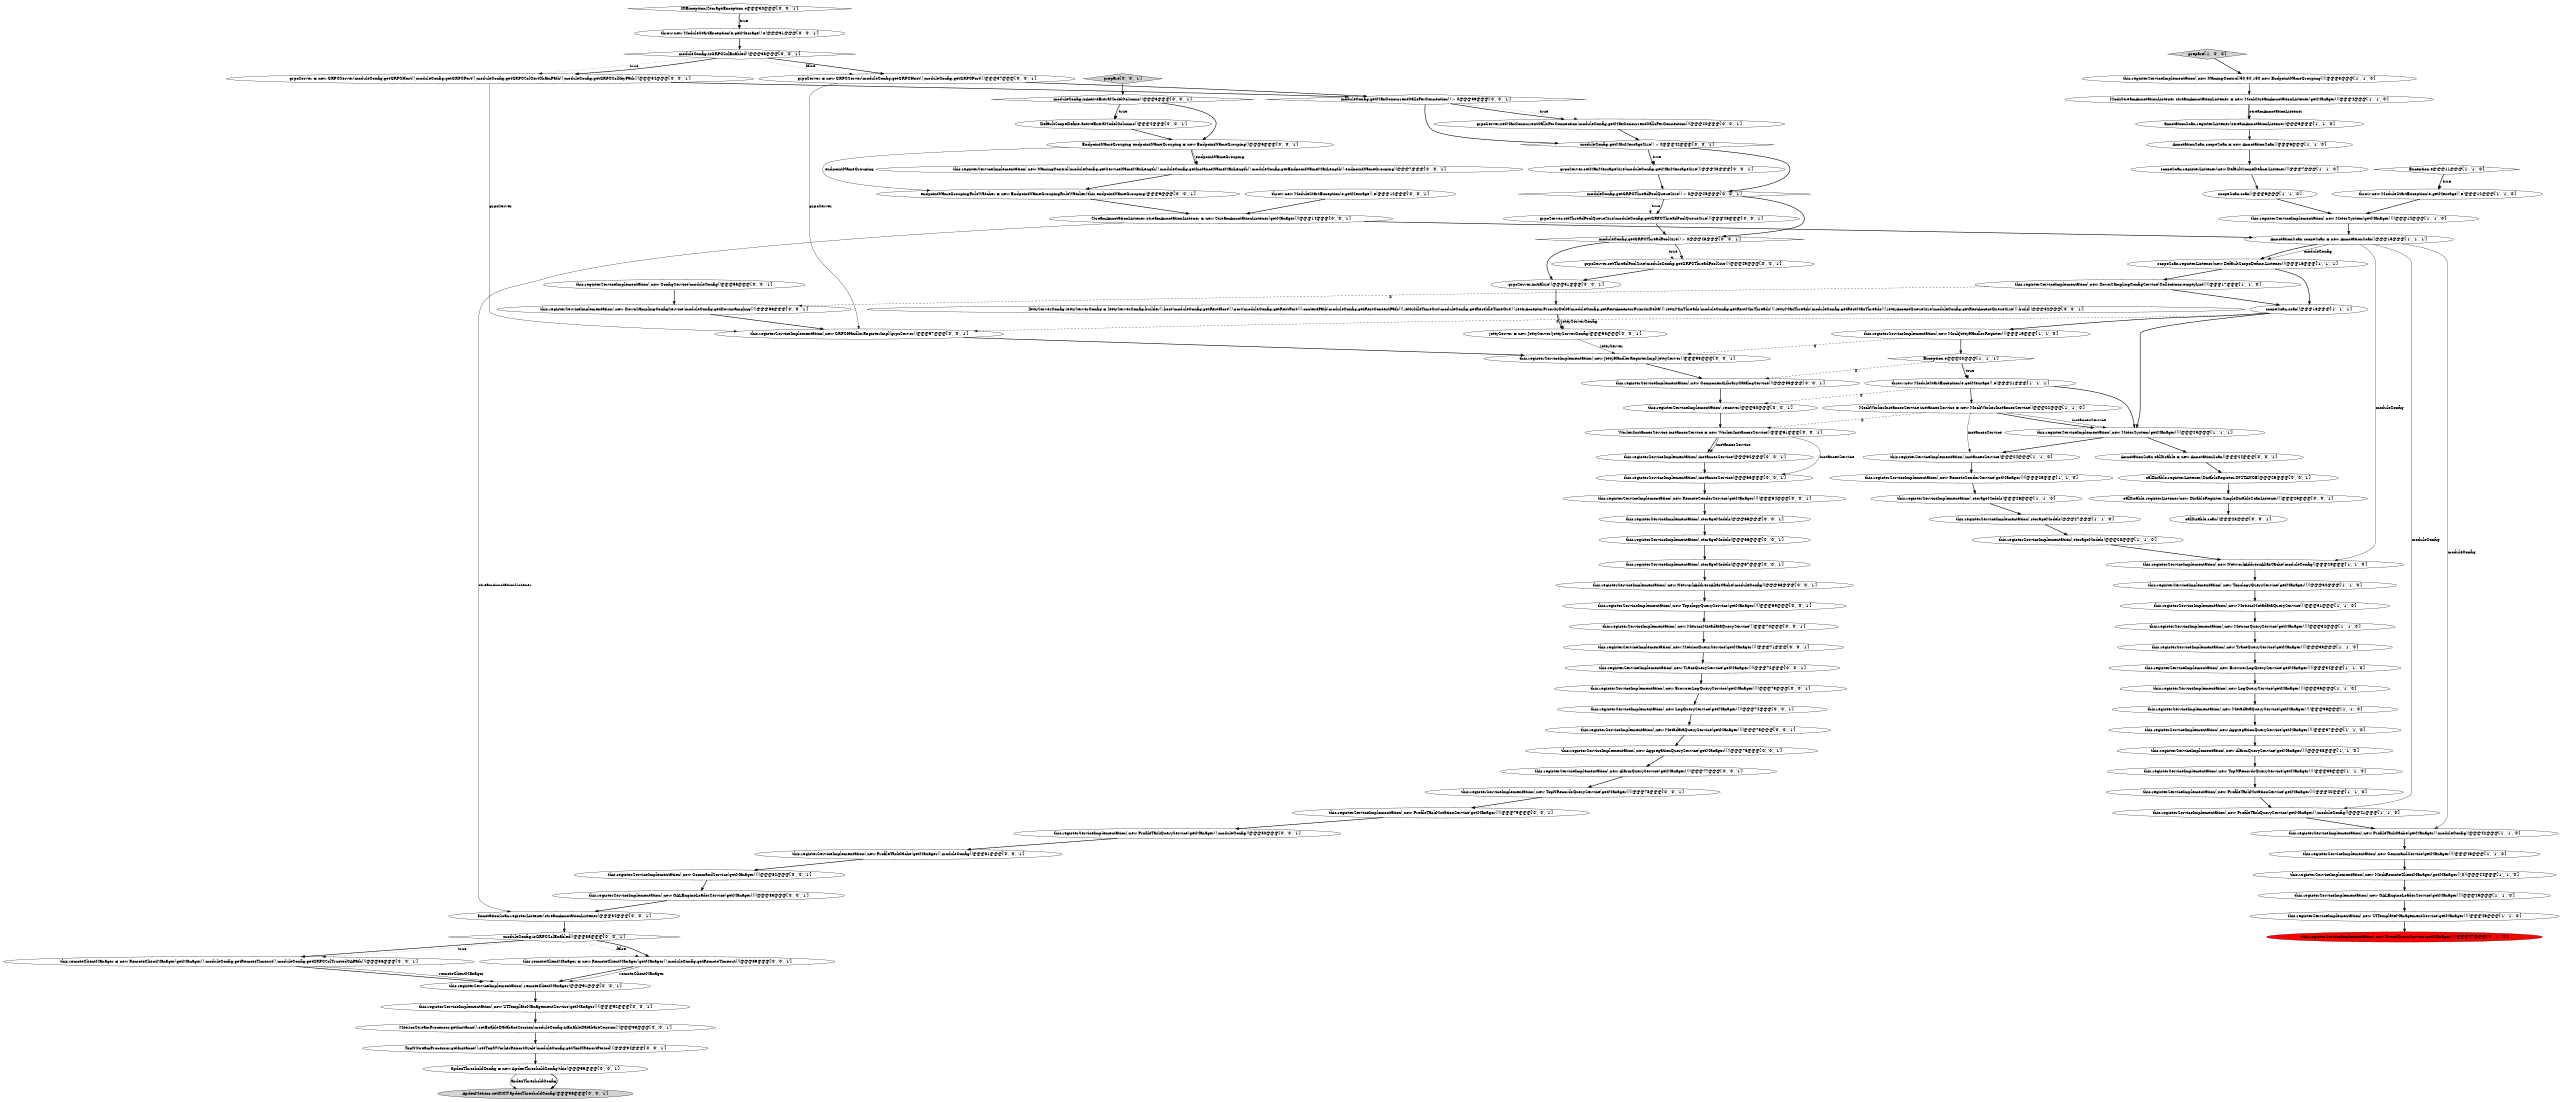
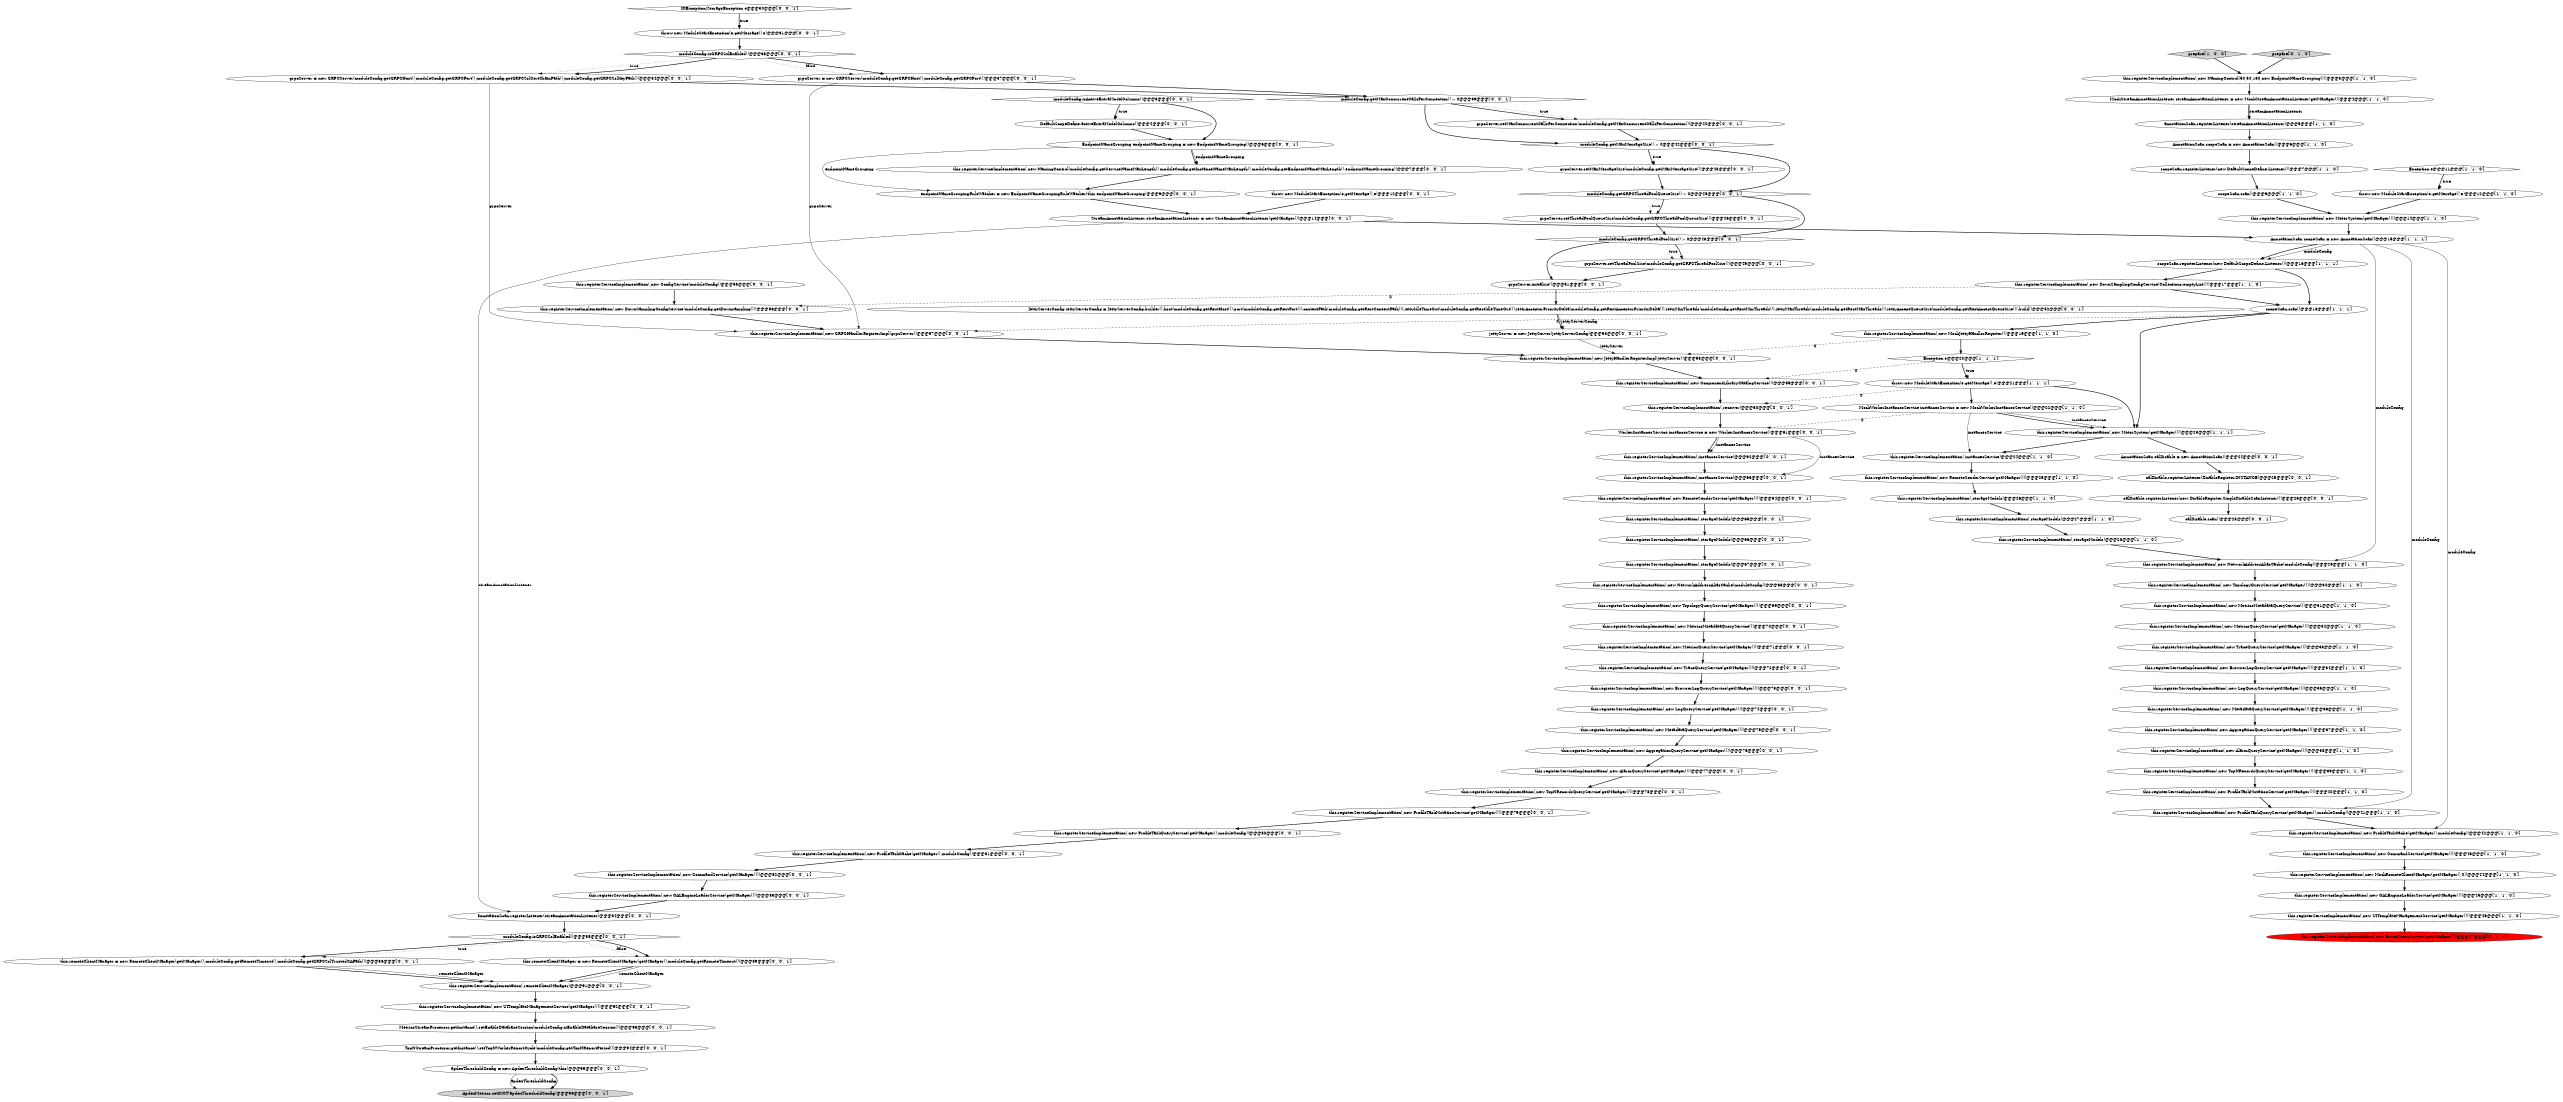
node "prepare['0', '1', '0']": added
node "prepare['0', '0', '1']": removed
